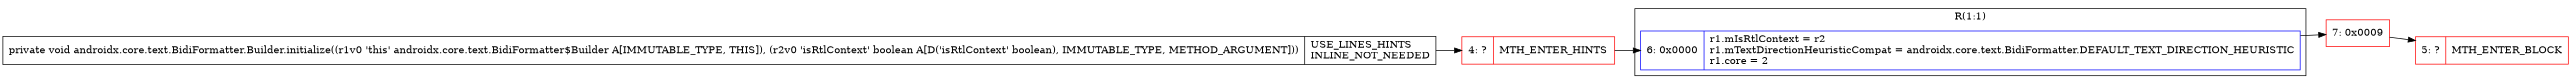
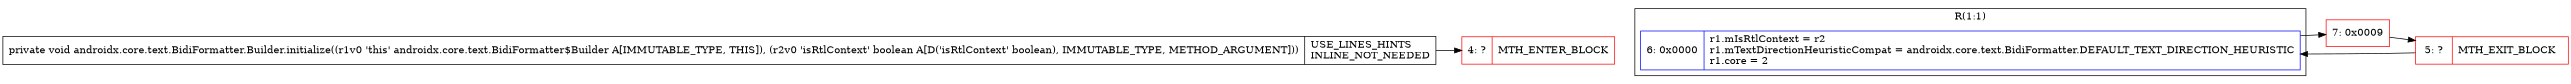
node "4: ?": text "MTH_ENTER_HINTS" -> "MTH_ENTER_BLOCK"
edge "4: ?" -> "6: 0x0000": now "5: ?" -> "6: 0x0000"
node "5: ?": text "MTH_ENTER_BLOCK" -> "MTH_EXIT_BLOCK"
